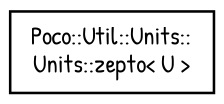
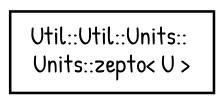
node "Poco::Util::Units:: Units::zepto< U >": label "Poco::Util::Units:: Units::zepto< U >" -> "Util::Util::Units:: Units::zepto< U >"
